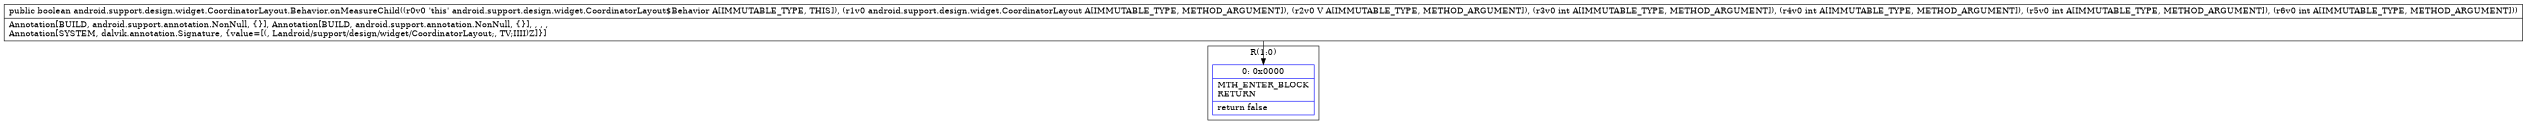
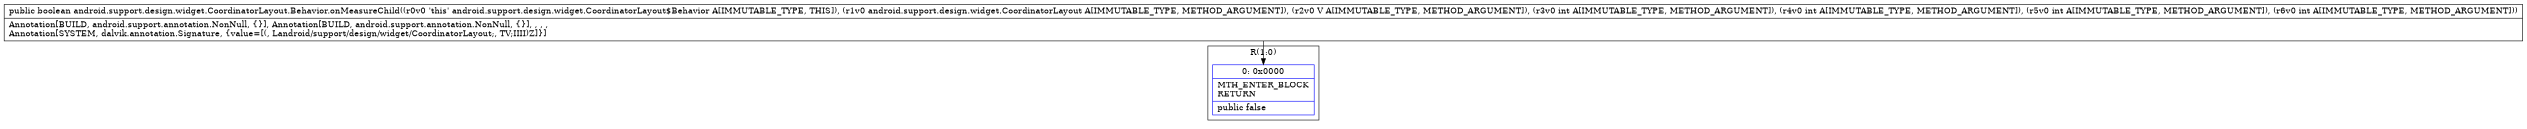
node "0: 0x0000": text "return false" -> "public false"
